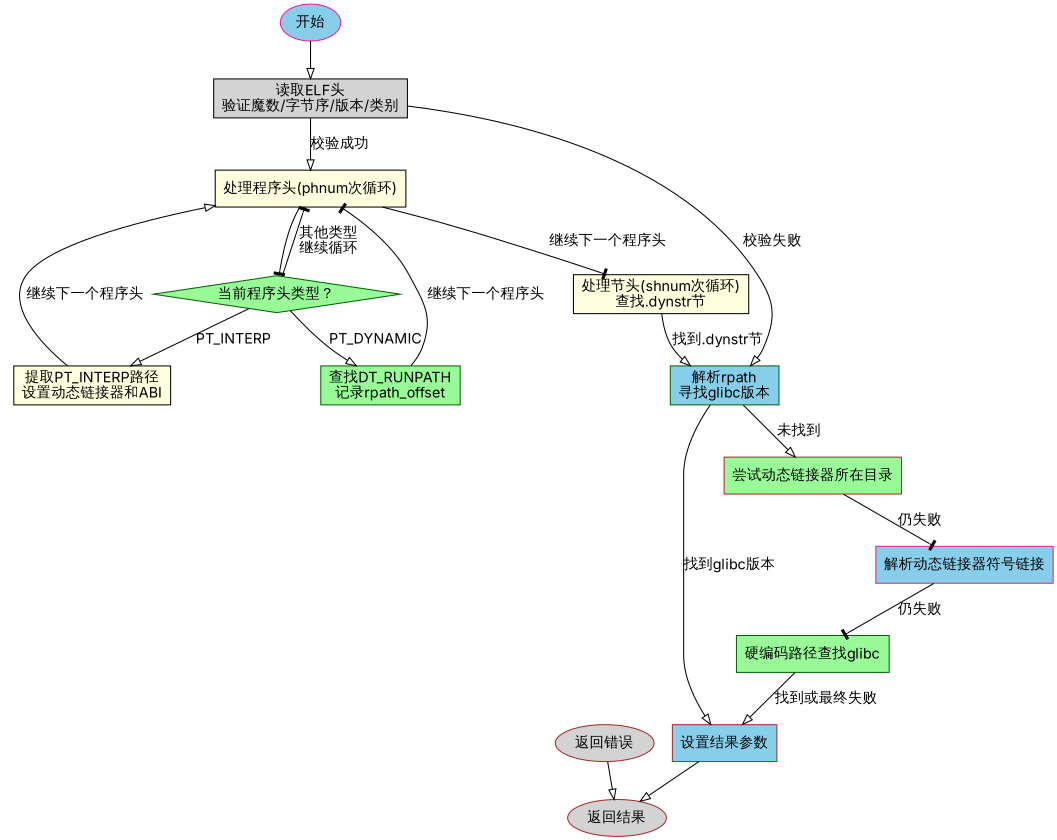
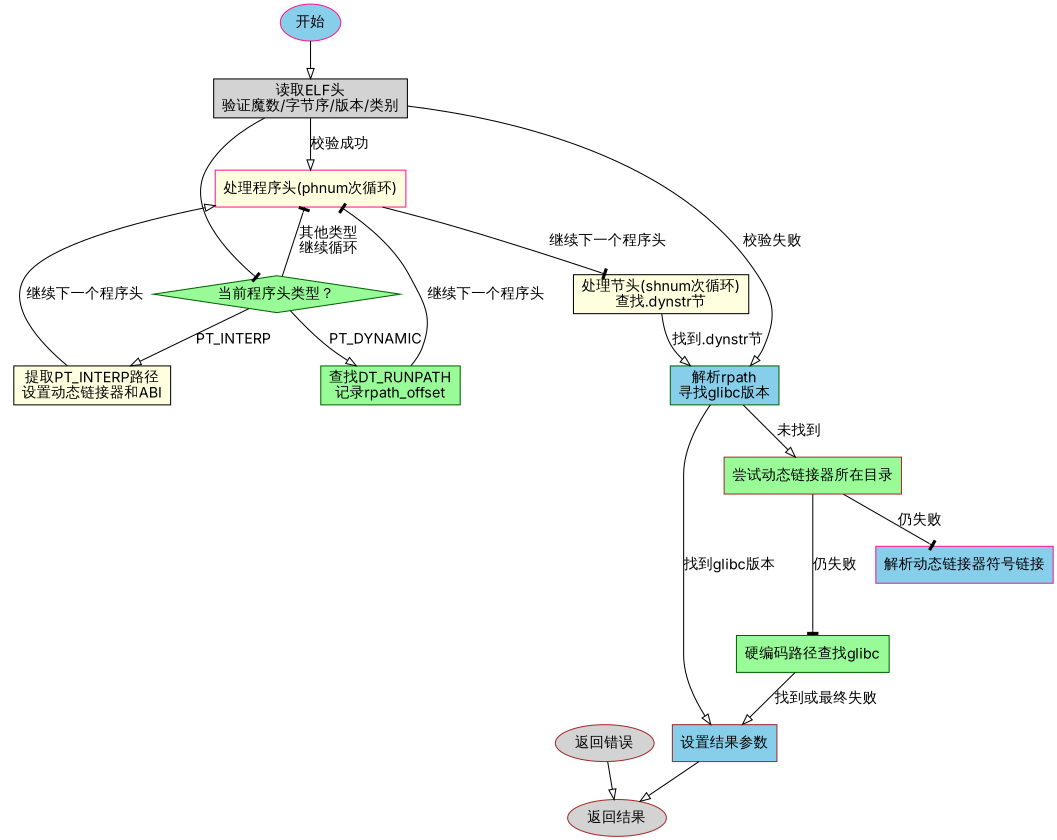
node "处理程序头(phnum次循环)": color black -> deeppink
edge "处理程序头(phnum次循环)" -> "当前程序头类型？": now "读取ELF头 验证魔数/字节序/版本/类别" -> "当前程序头类型？"
edge "解析动态链接器符号链接" -> "硬编码路径查找glibc": now "尝试动态链接器所在目录" -> "硬编码路径查找glibc"
